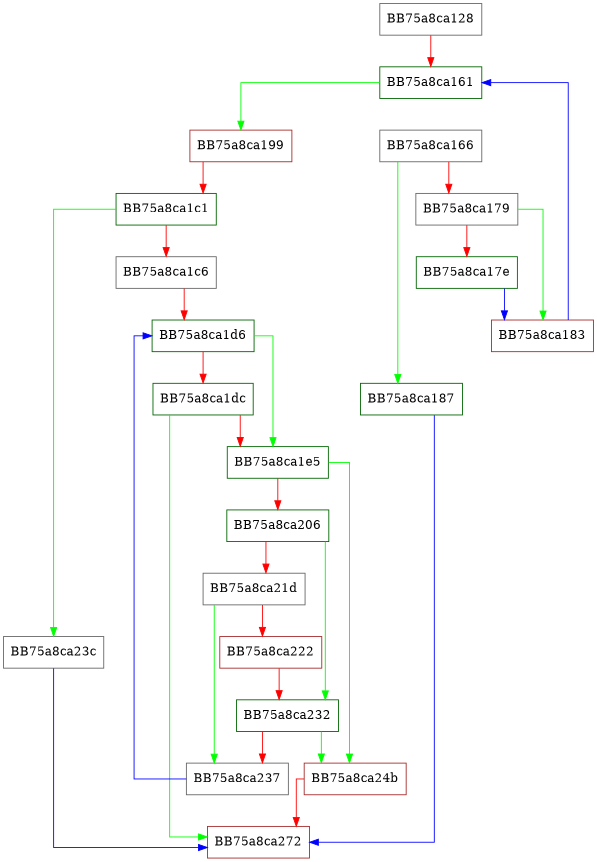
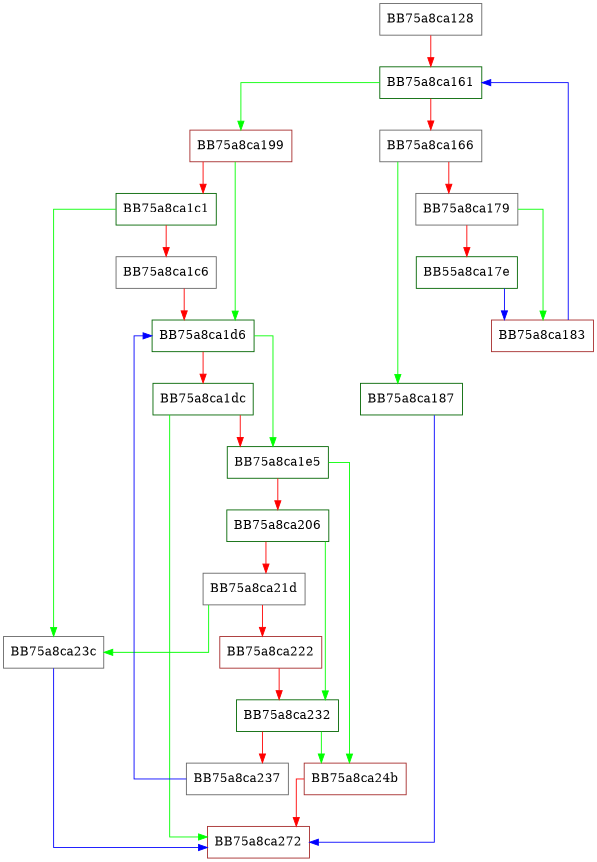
edge "BB75a8ca161" -> "BB75a8ca166": added
edge "BB75a8ca199" -> "BB75a8ca1d6": added
node "BB75a8ca17e": label "BB75a8ca17e" -> "BB55a8ca17e"
edge "BB75a8ca21d" -> "BB75a8ca237": now "BB75a8ca21d" -> "BB75a8ca23c"
